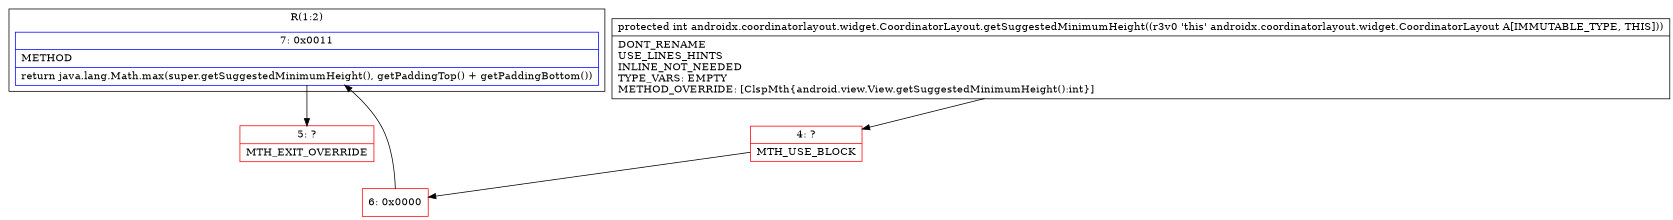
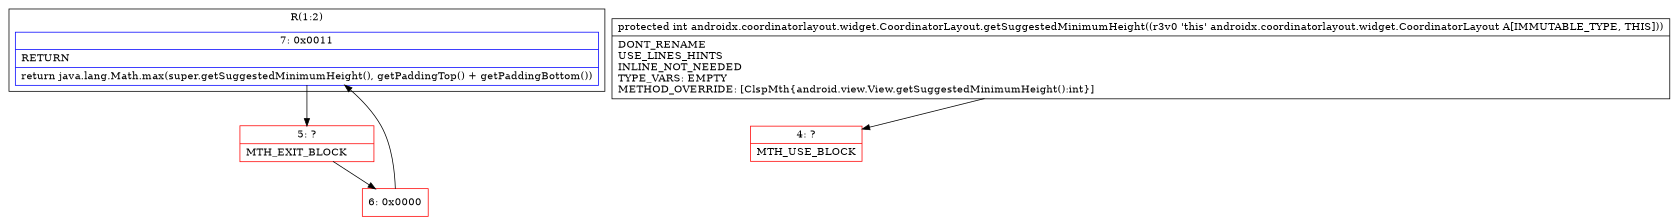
node "7: 0x0011": text "METHOD" -> "RETURN"
node "5: ?": text "MTH_EXIT_OVERRIDE" -> "MTH_EXIT_BLOCK"
edge "4: ?" -> "6: 0x0000": now "5: ?" -> "6: 0x0000"
